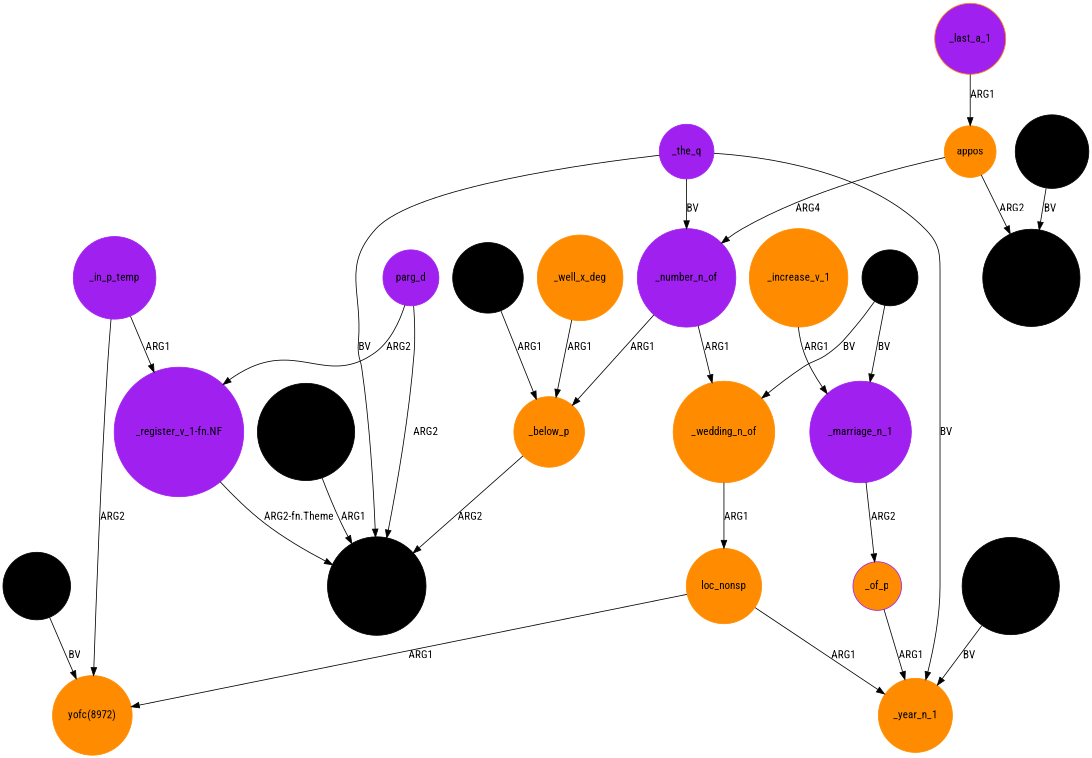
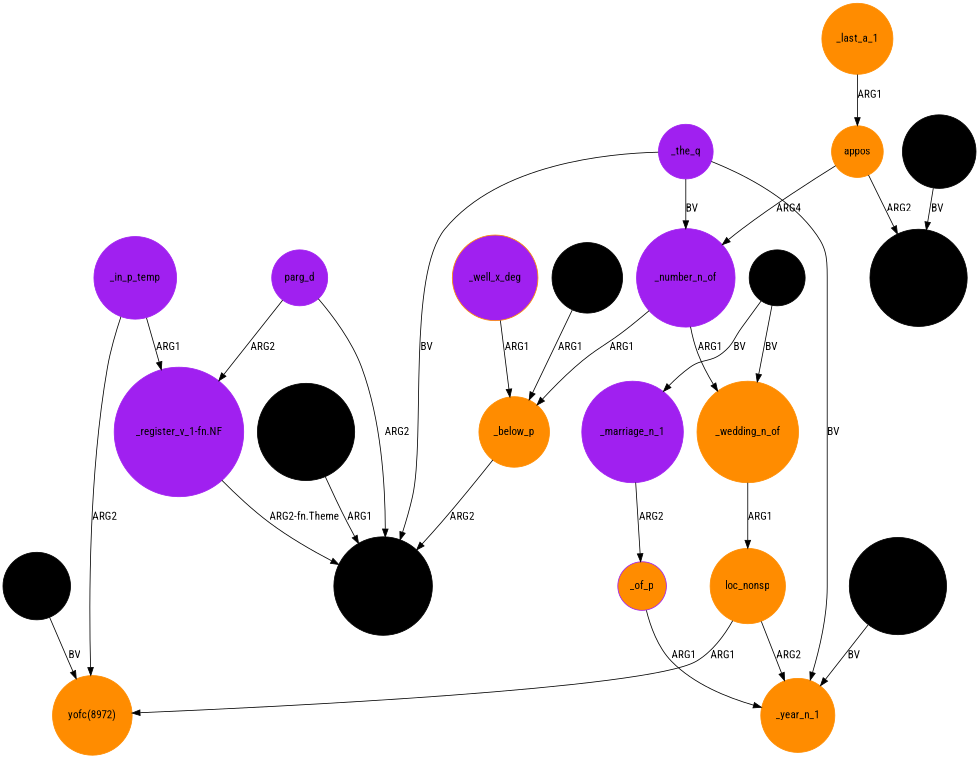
node "_last_a_1": fillcolor purple -> darkorange
node "_well_x_deg": fillcolor darkorange -> purple
node "_increase_v_1": removed
edge "loc_nonsp" -> "_year_n_1": label "ARG1" -> "ARG2"
